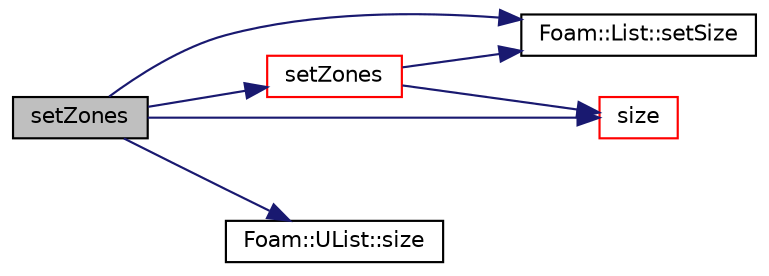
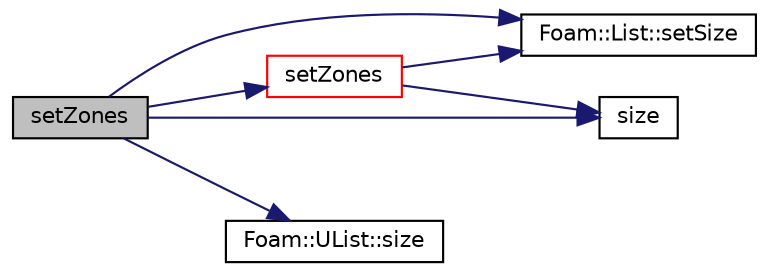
node "size": color red -> black
